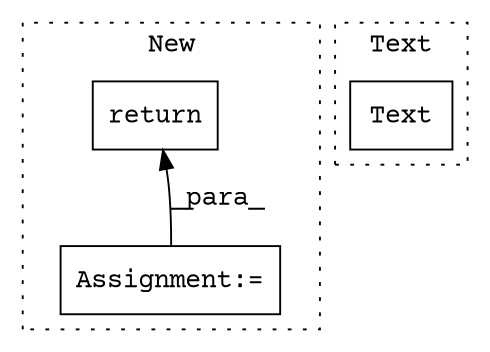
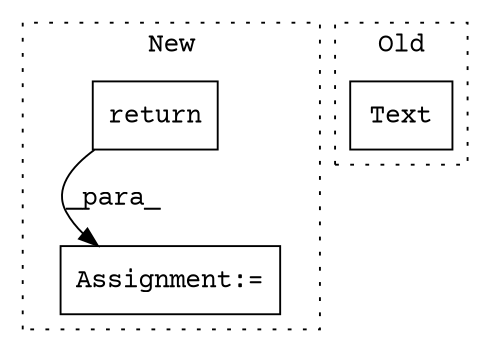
cluster "Text": label "Text" -> "Old"
edge "Assignment:=" -> "return": reversed
